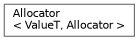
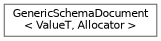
node "Allocator < ValueT, Allocator >": label "Allocator < ValueT, Allocator >" -> "GenericSchemaDocument < ValueT, Allocator >"
